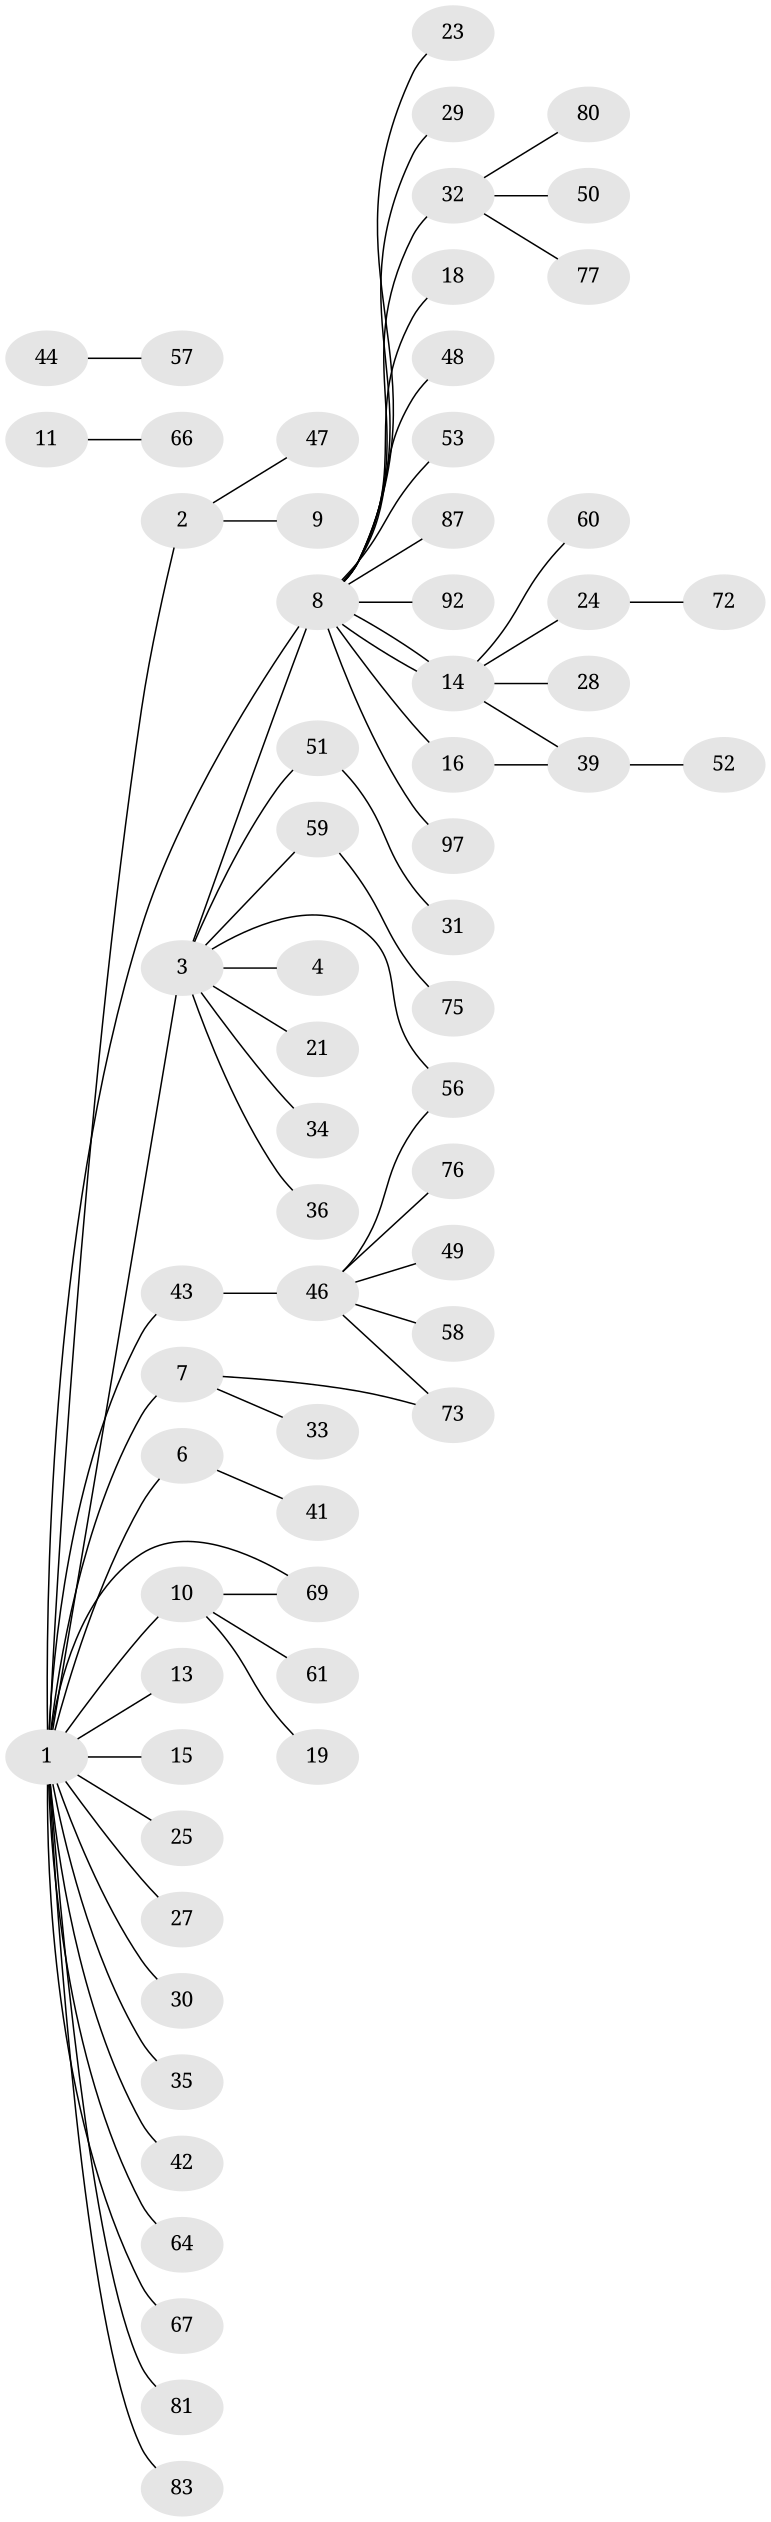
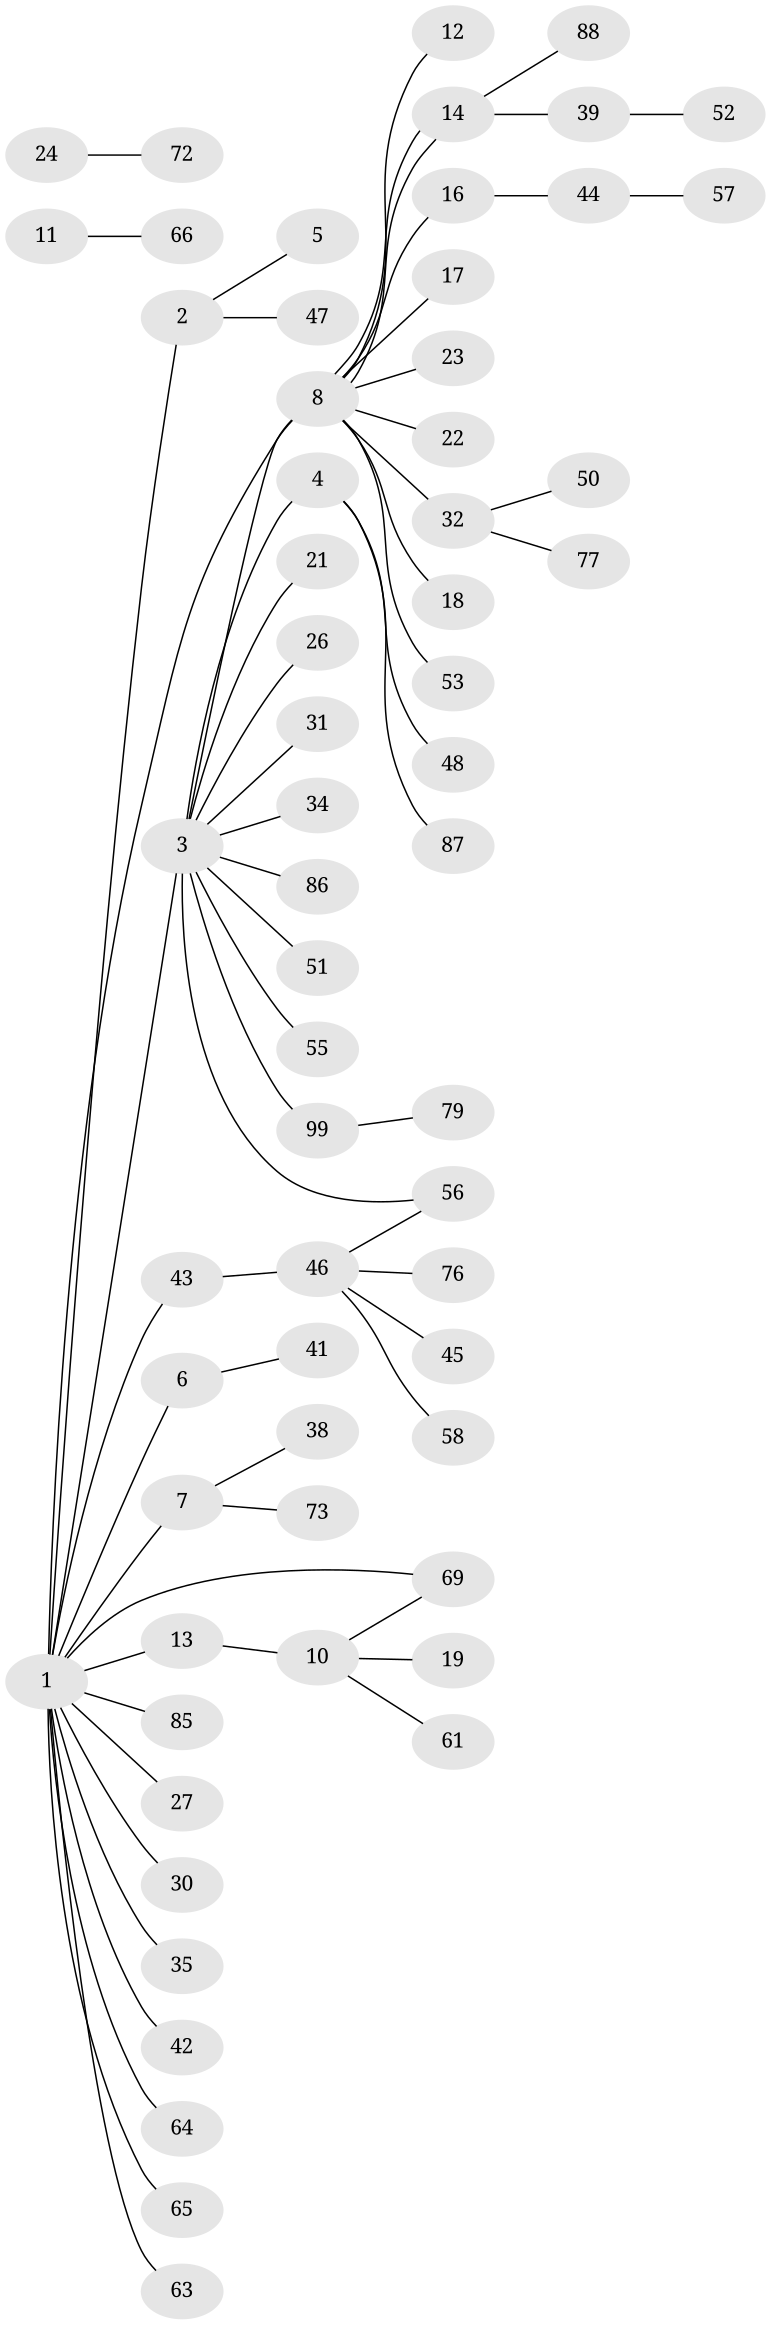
node "29": label "29" -> "22"
node "80": removed
edge "48" -- "8": now "48" -- "4"
node "9": label "9" -> "5"
node "60": removed
edge "87" -- "8": now "87" -- "4"
node "92": label "92" -> "12"
node "26": added
edge "24" -- "14": removed
node "28": label "28" -> "88"
edge "16" -- "39": now "16" -- "44"
node "59": label "59" -> "99"
edge "51" -- "31": now "3" -- "31"
node "97": label "97" -> "17"
node "75": label "75" -> "79"
node "55": added
node "36": label "36" -> "86"
node "49": label "49" -> "45"
edge "46" -- "73": removed
node "33": label "33" -> "38"
edge "10" -- "1": now "10" -- "13"
node "15": label "15" -> "85"
node "25": removed
node "67": label "67" -> "65"
node "81": removed
node "83": label "83" -> "63"
